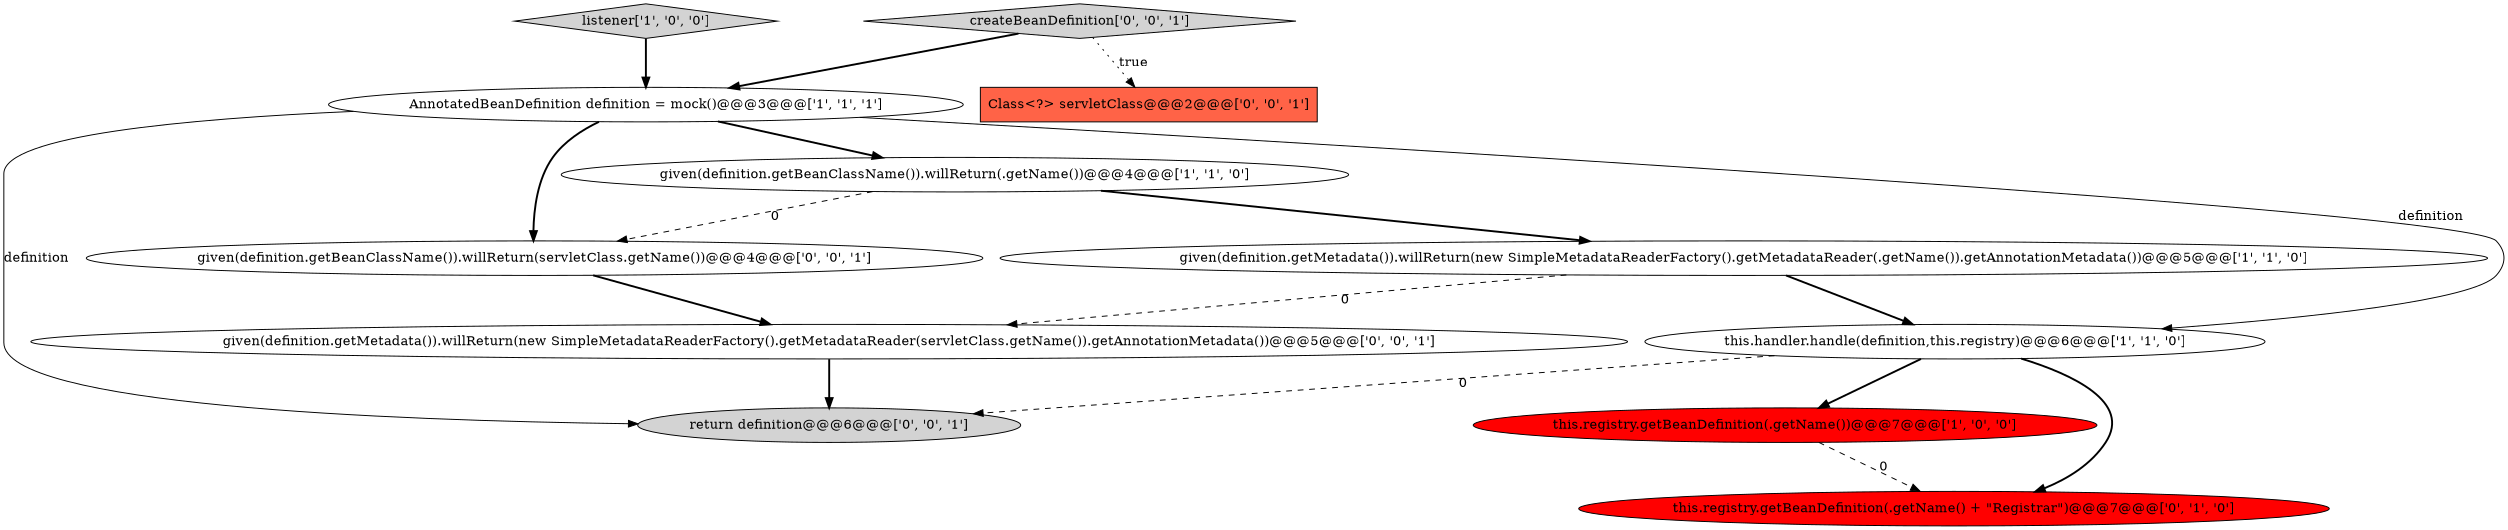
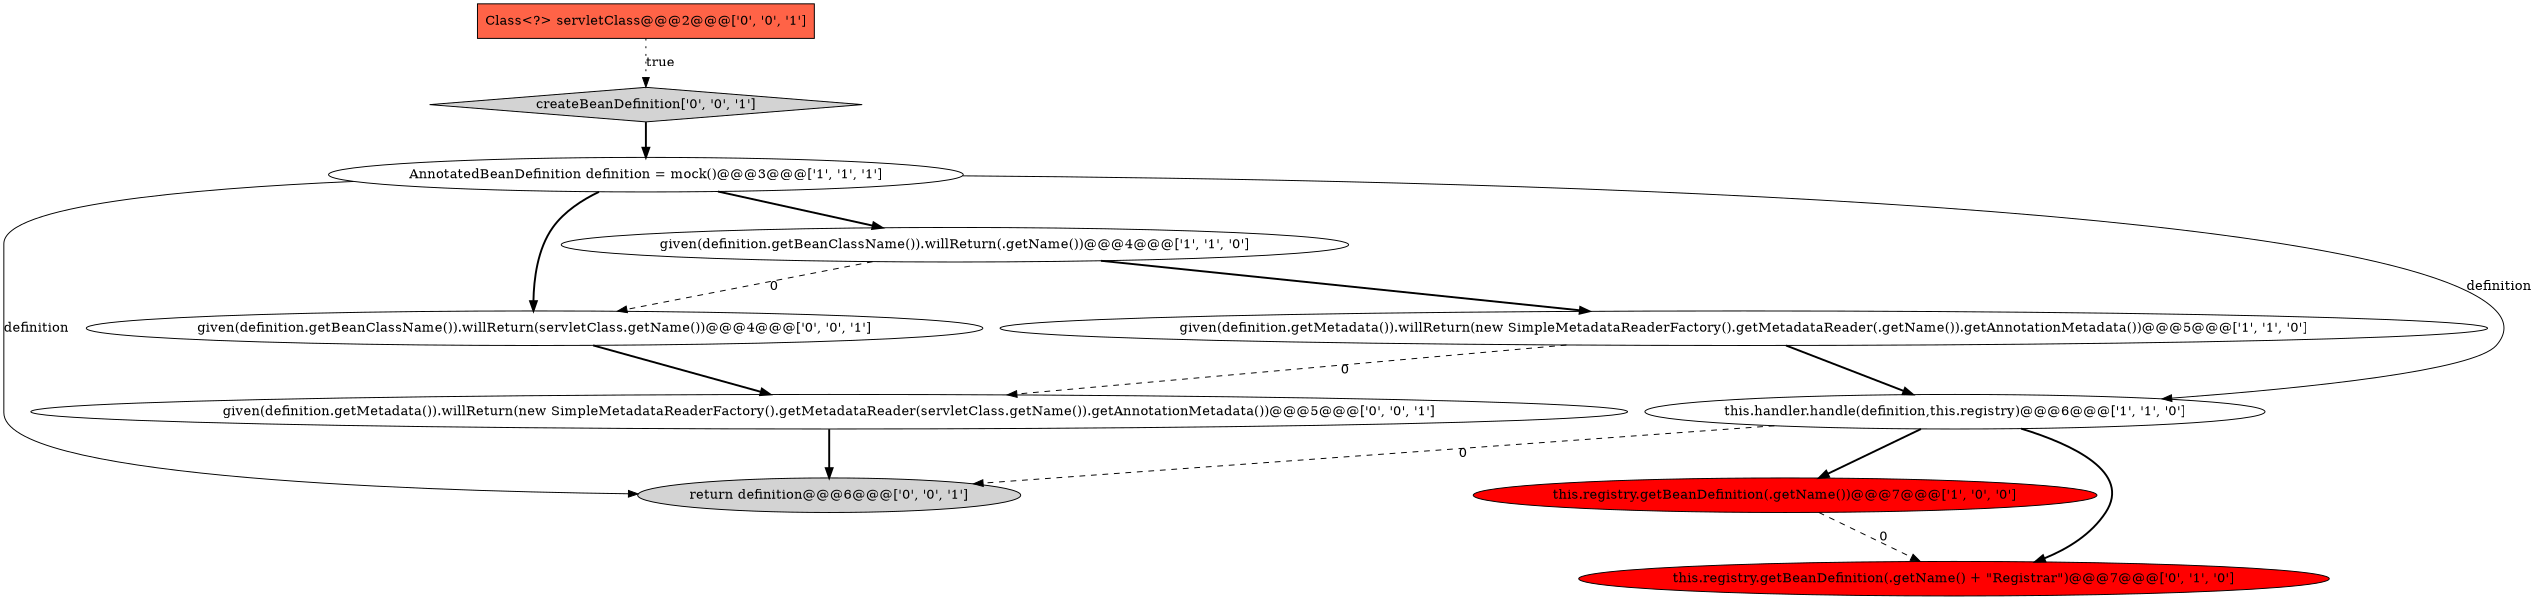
node "listener['1', '0', '0']": removed
edge "createBeanDefinition['0', '0', '1']" -> "Class<?> servletClass@@@2@@@['0', '0', '1']": reversed
